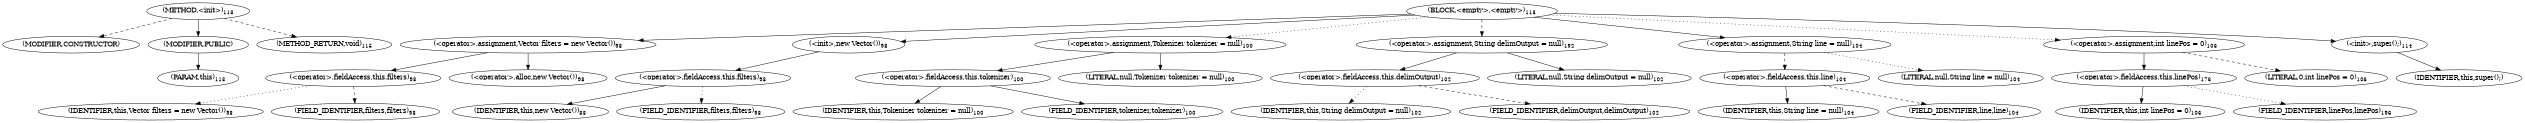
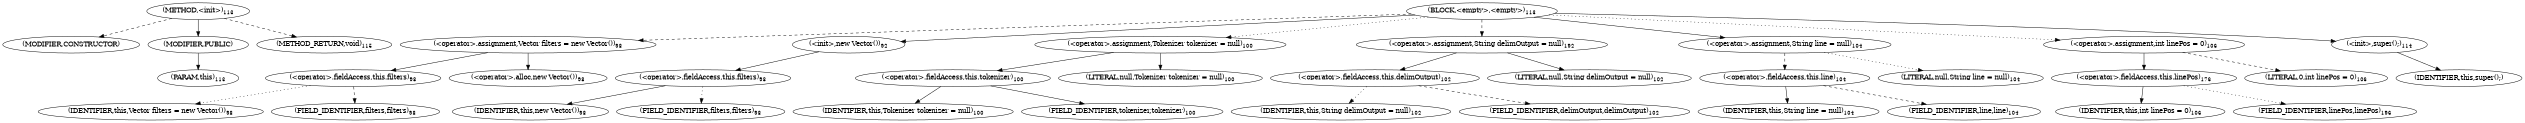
edge "(BLOCK,<empty>,<empty>)" -> "(<operator>.assignment,Vector filters = new Vector())": style solid -> dashed
node "(<init>,new Vector())": text "98" -> "92"
node "(IDENTIFIER,this,new Vector())": text "88" -> "98"
